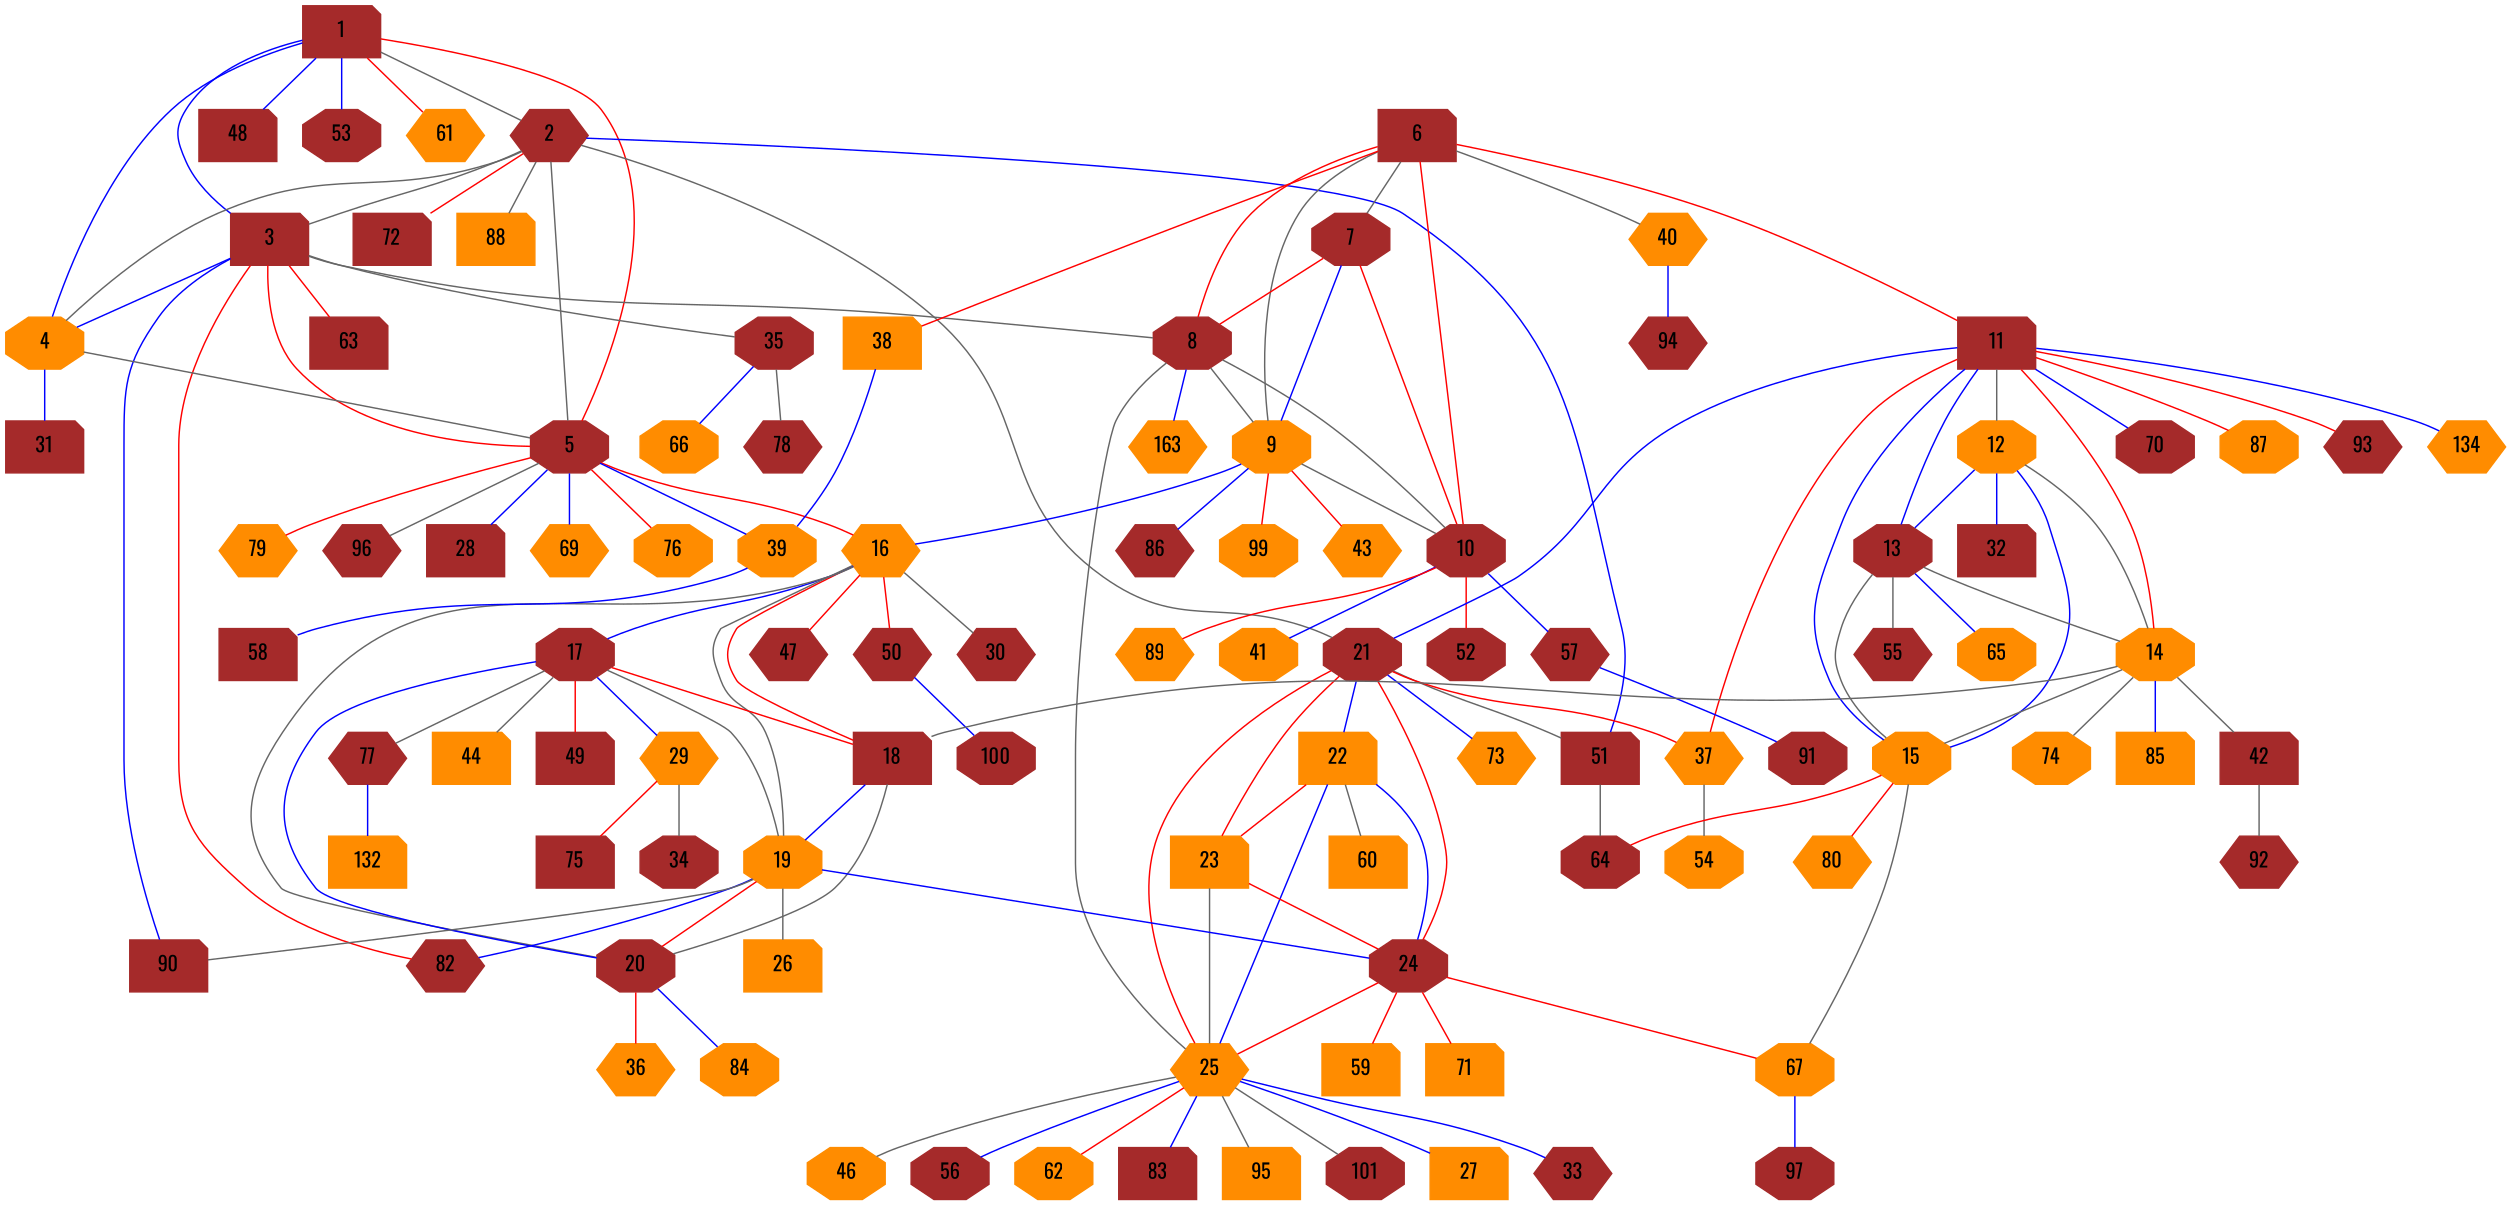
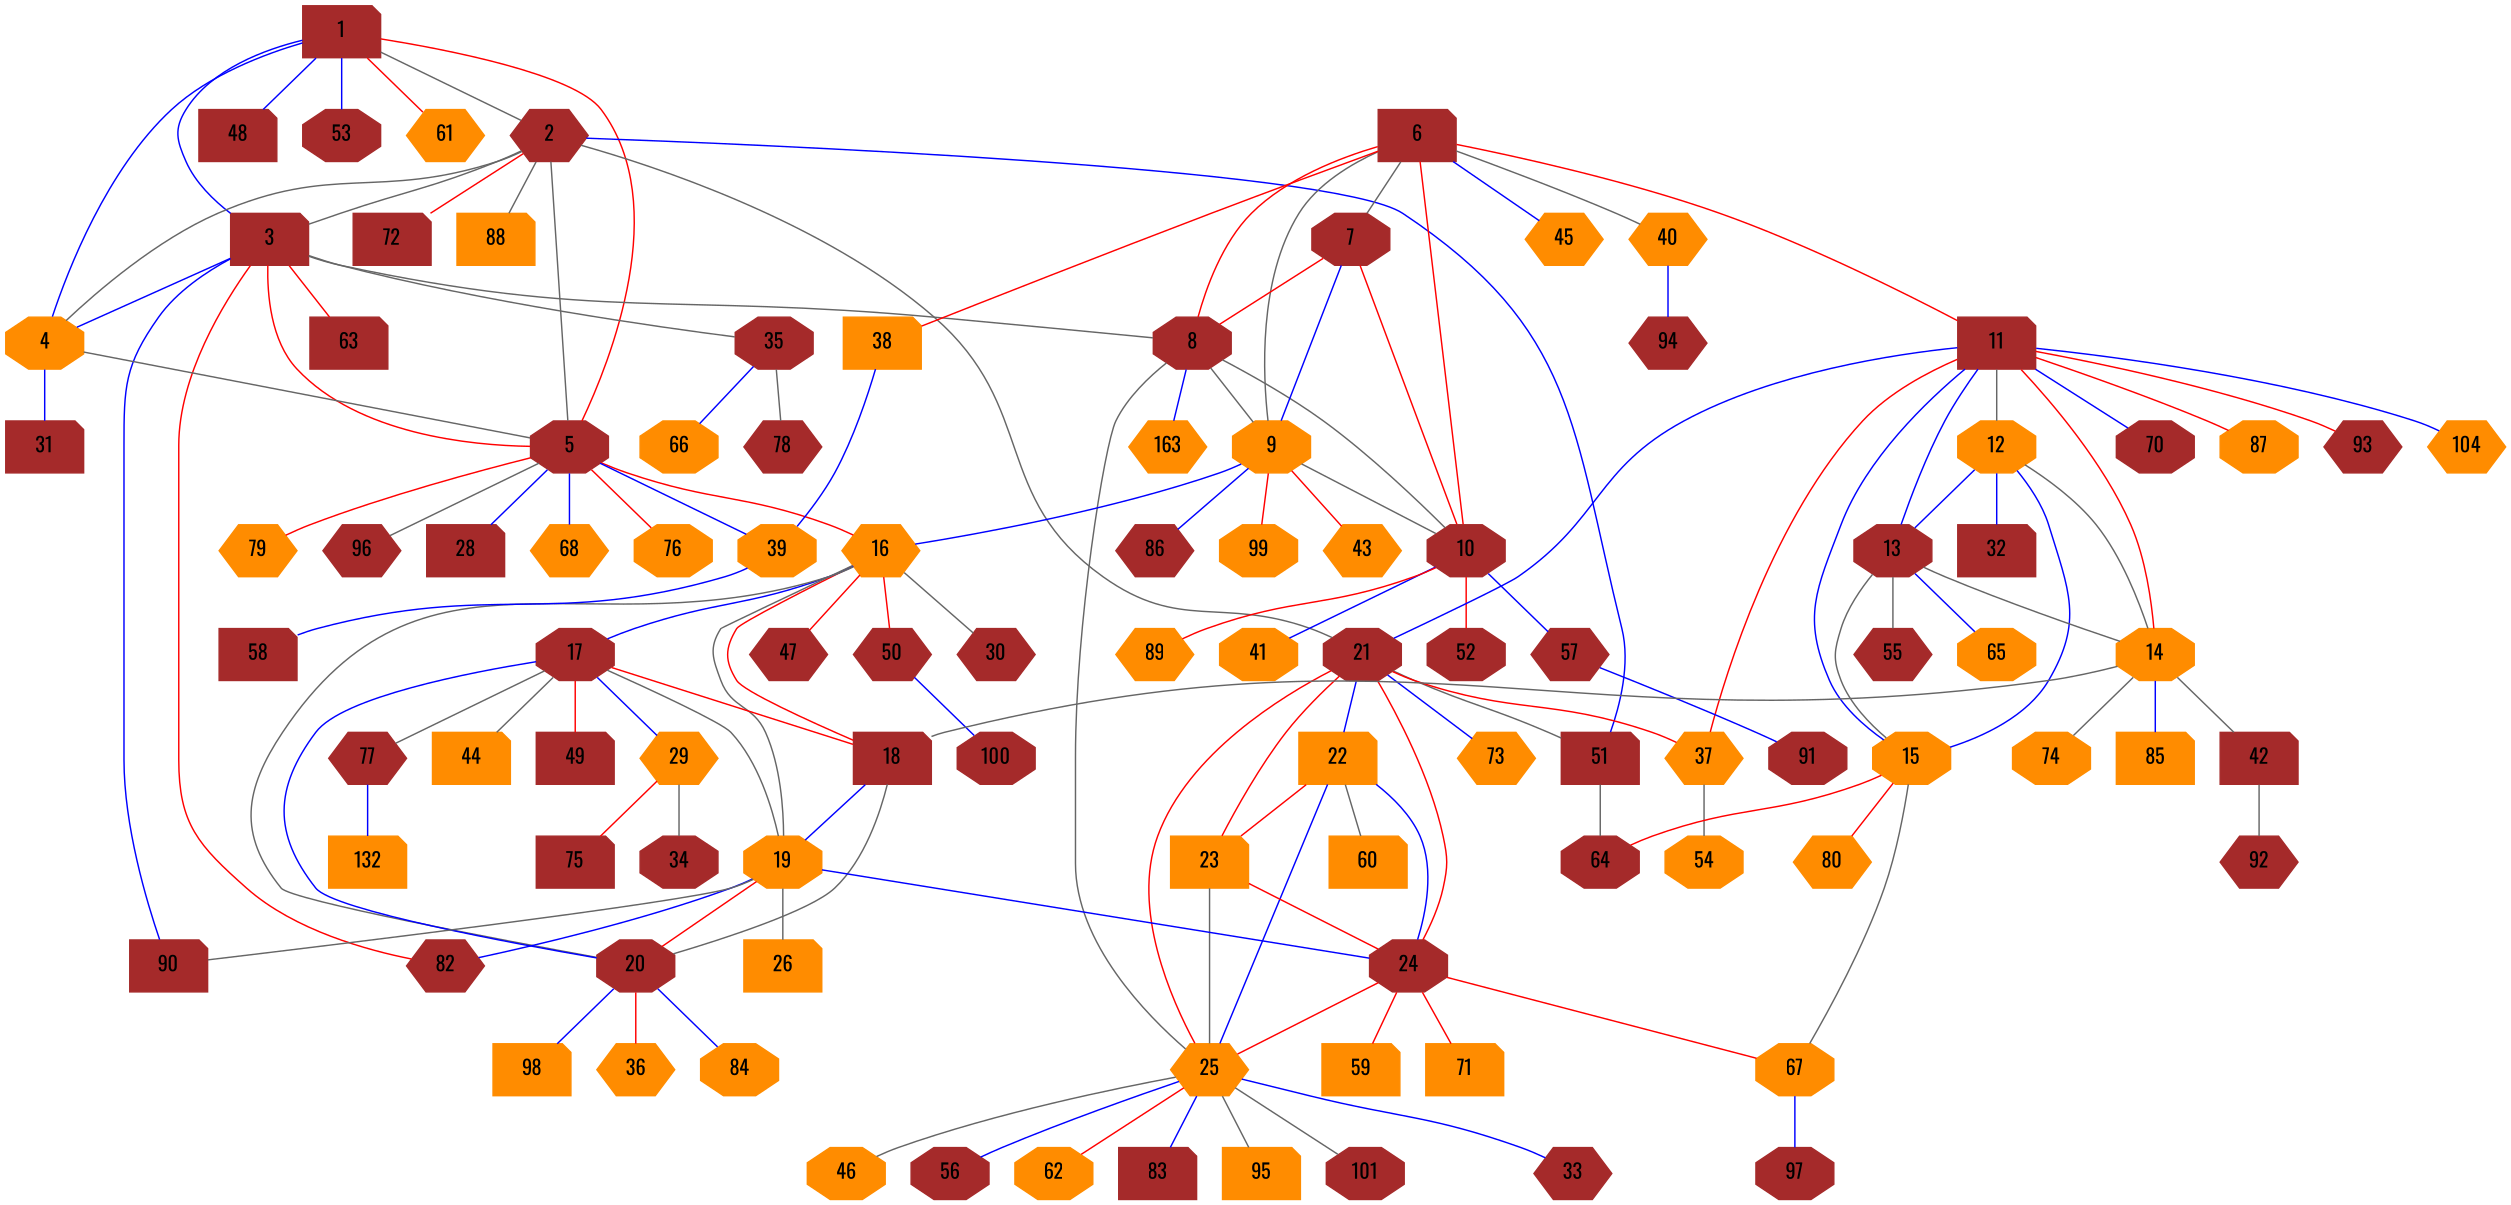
node "45": added
node "134": label "134" -> "104"
node "69": label "69" -> "68"
edge "14" -- "15": removed
node "98": added
node "27": removed
